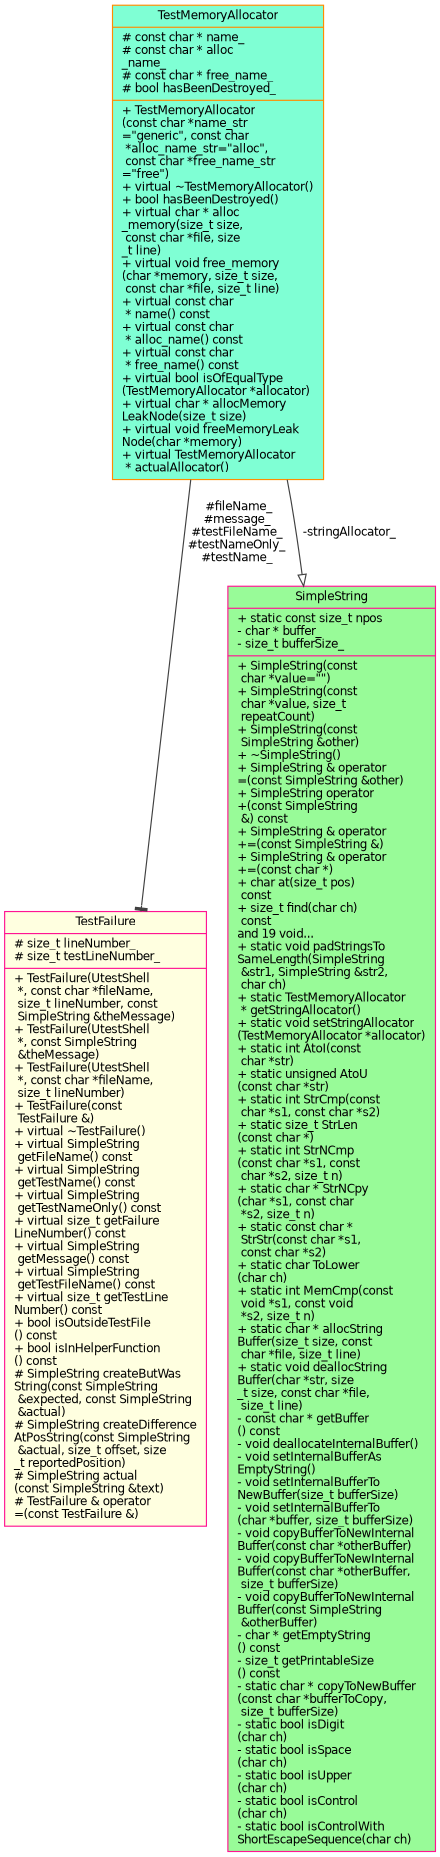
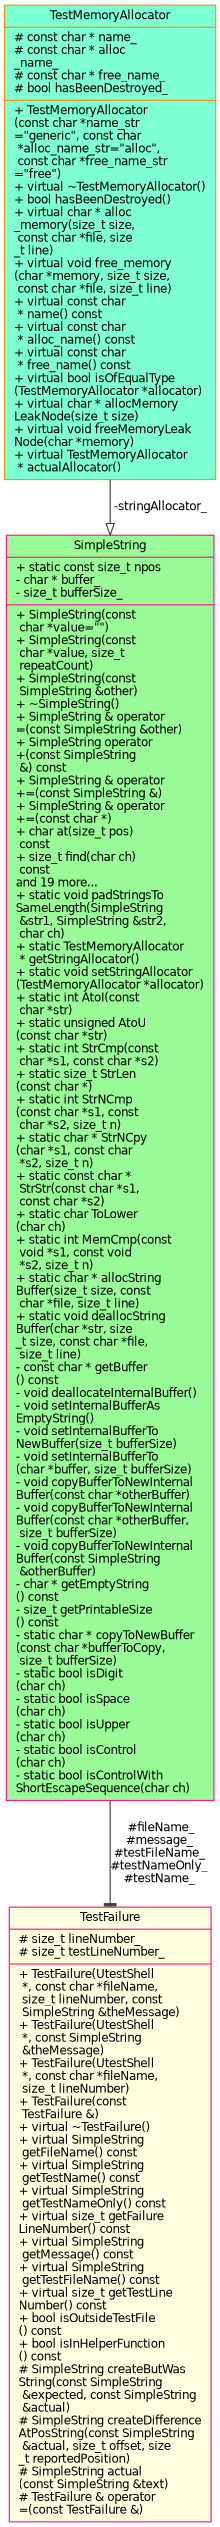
edge "TestMemoryAllocator" -> "TestFailure": now "SimpleString" -> "TestFailure"
node "SimpleString": text "and 19 void..." -> "and 19 more..."
